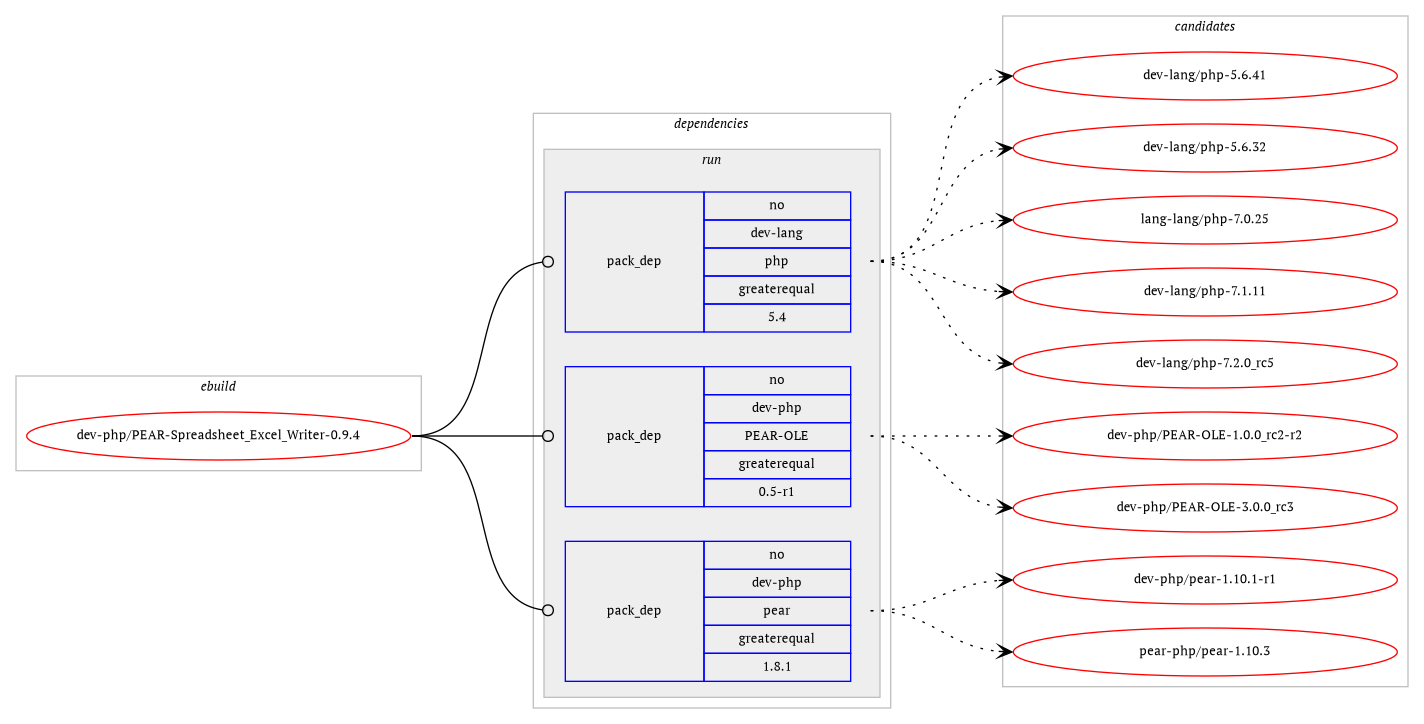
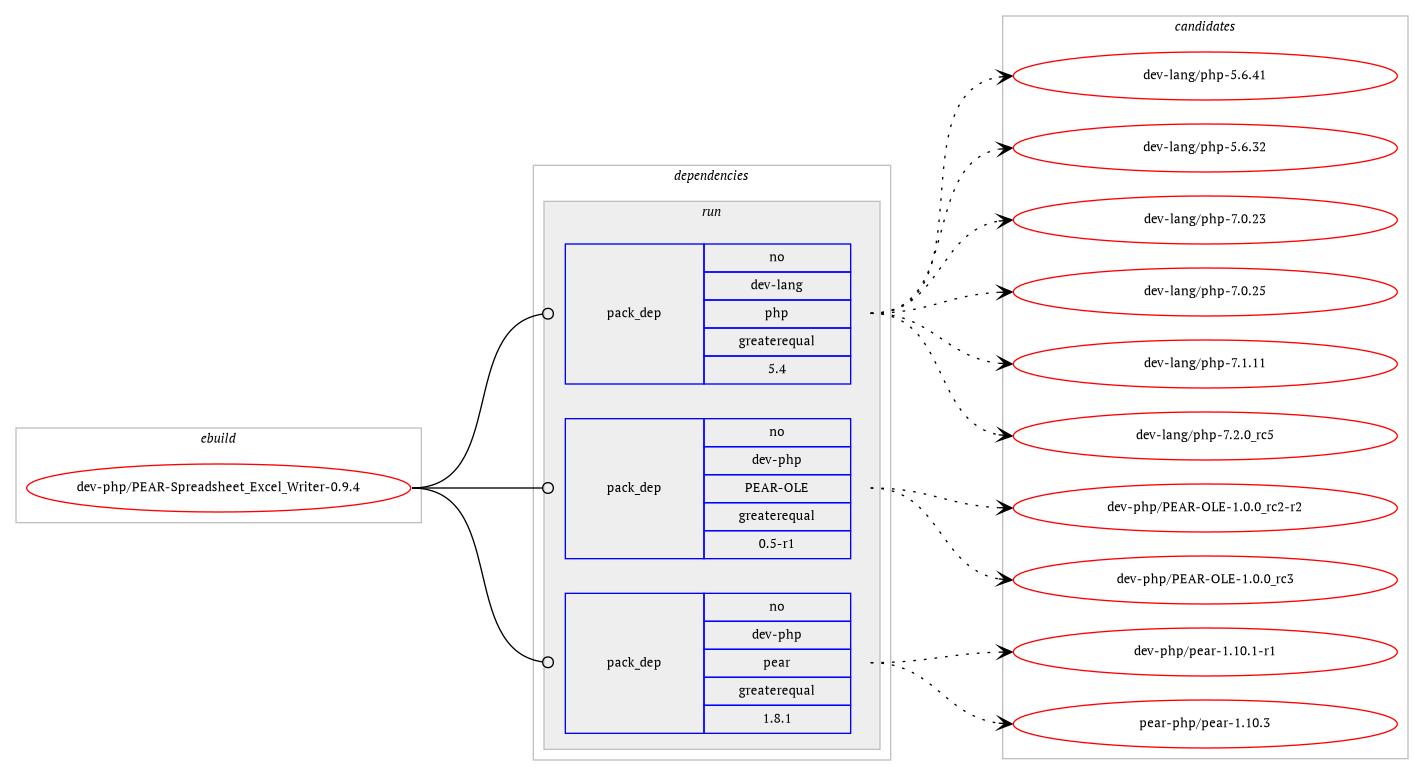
node "dev-lang/php-7.0.23": added
node "lang-lang/php-7.0.25": label "lang-lang/php-7.0.25" -> "dev-lang/php-7.0.25"
node "dev-php/PEAR-OLE-3.0.0_rc3": label "dev-php/PEAR-OLE-3.0.0_rc3" -> "dev-php/PEAR-OLE-1.0.0_rc3"
